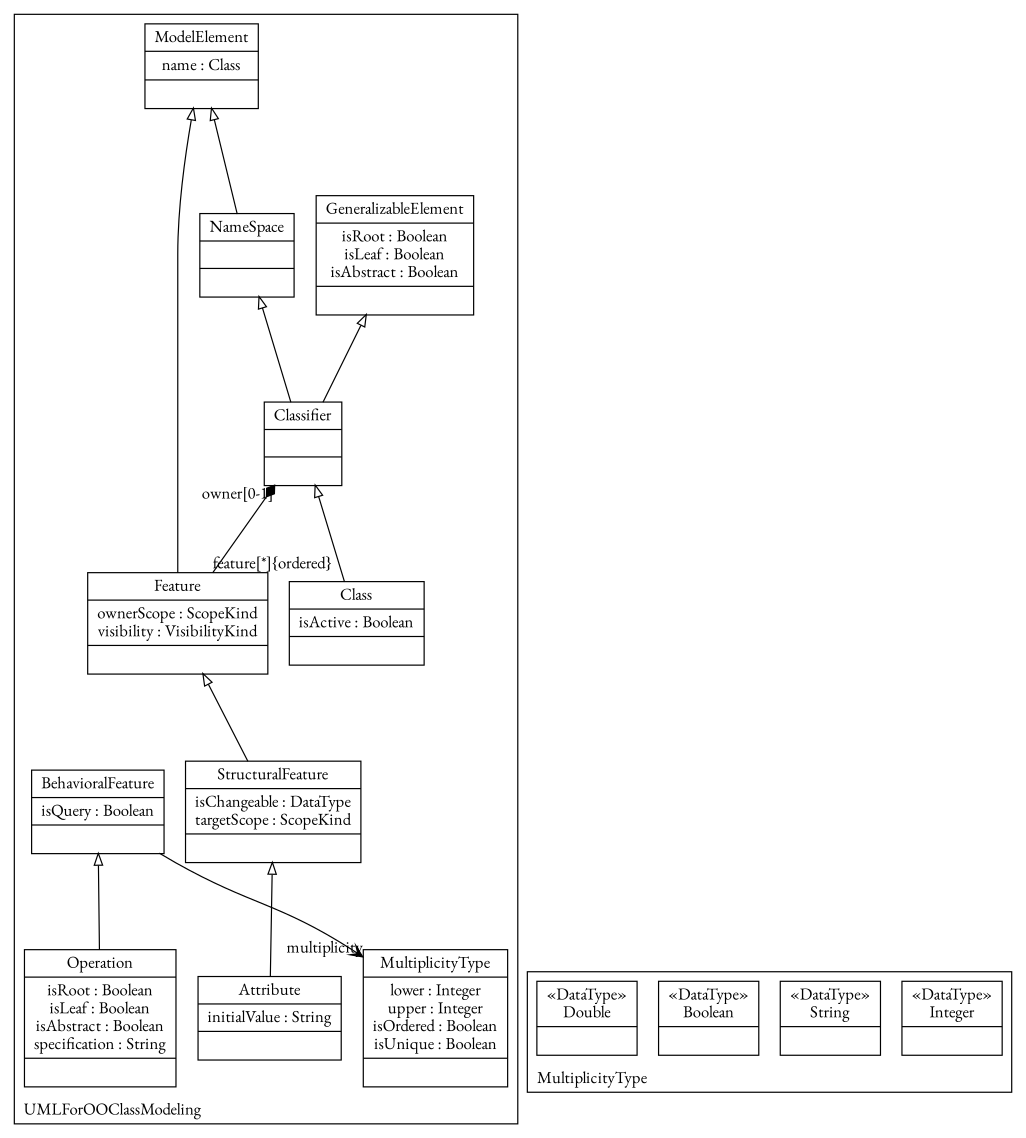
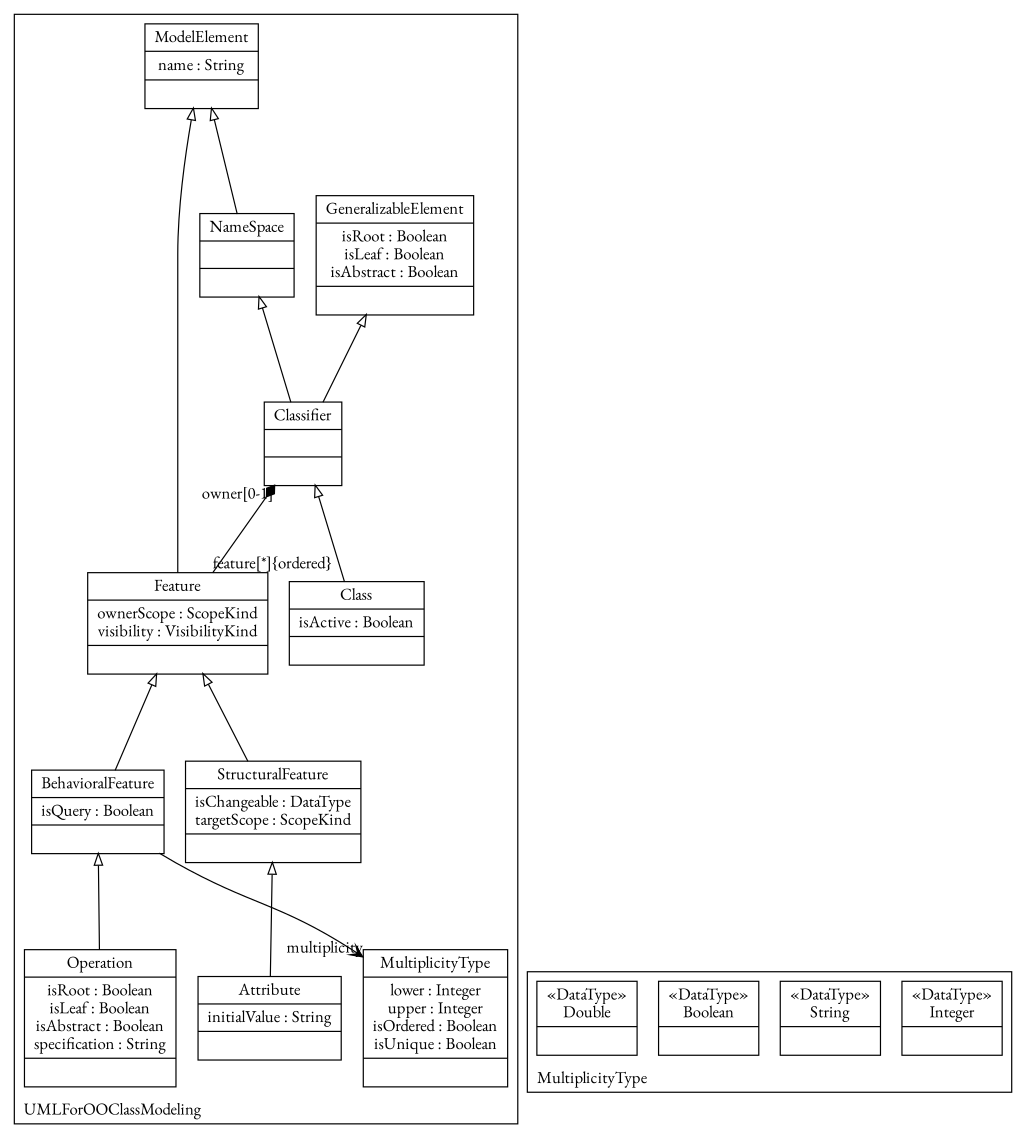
node "ModelElement": text "name : Class" -> "name : String"
edge "BehavioralFeature" -> "Feature": added
